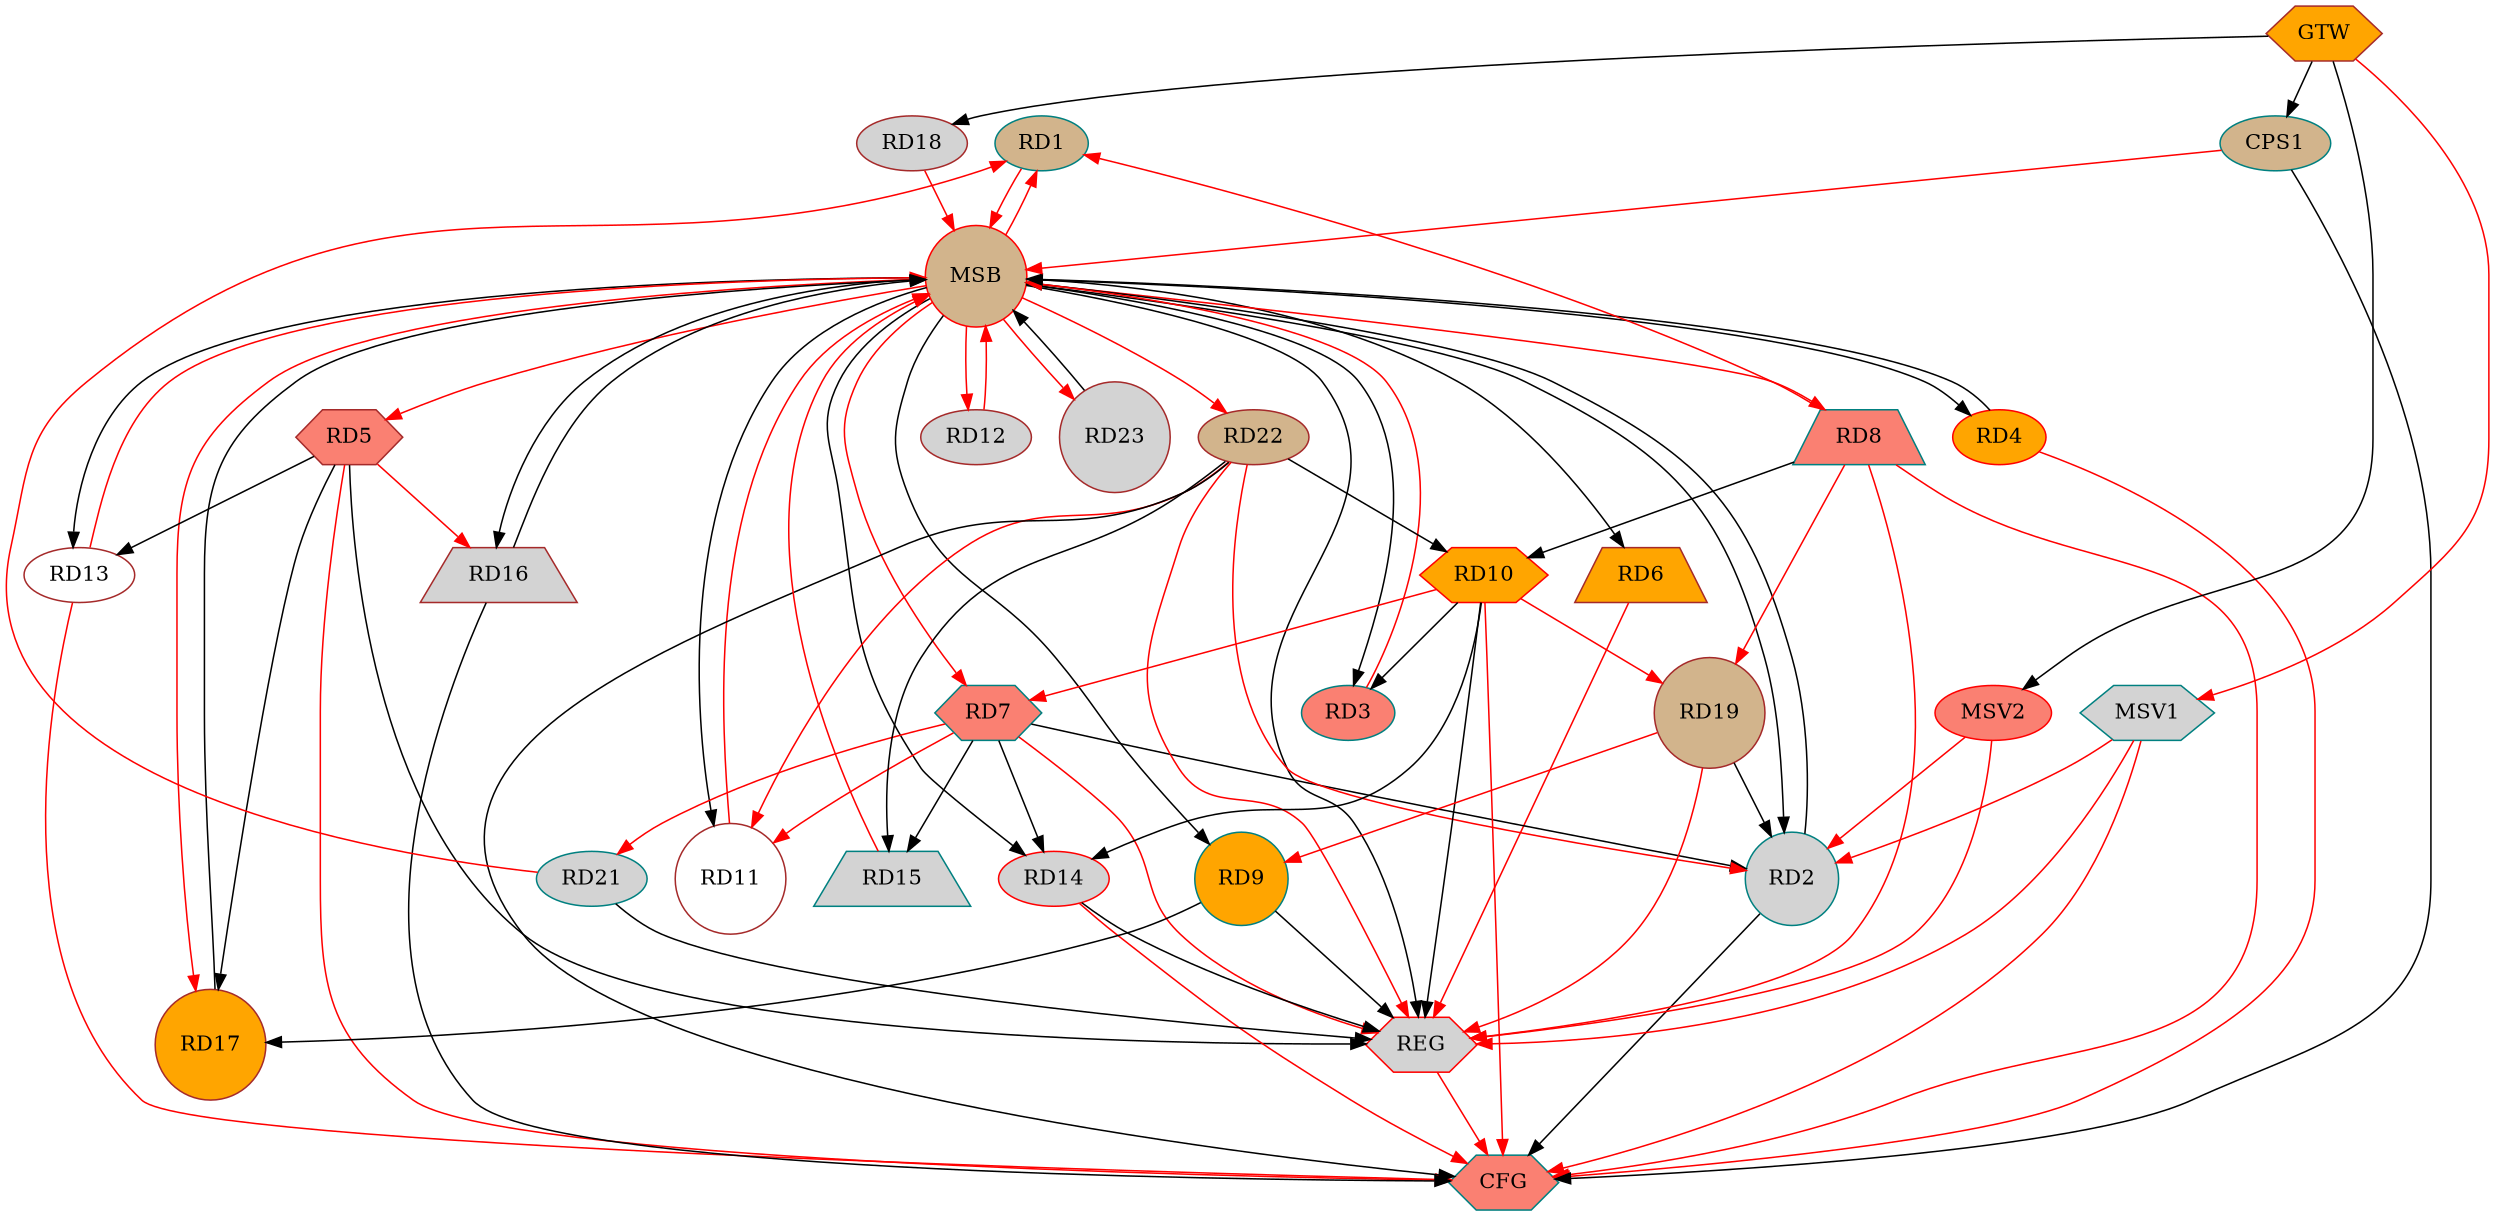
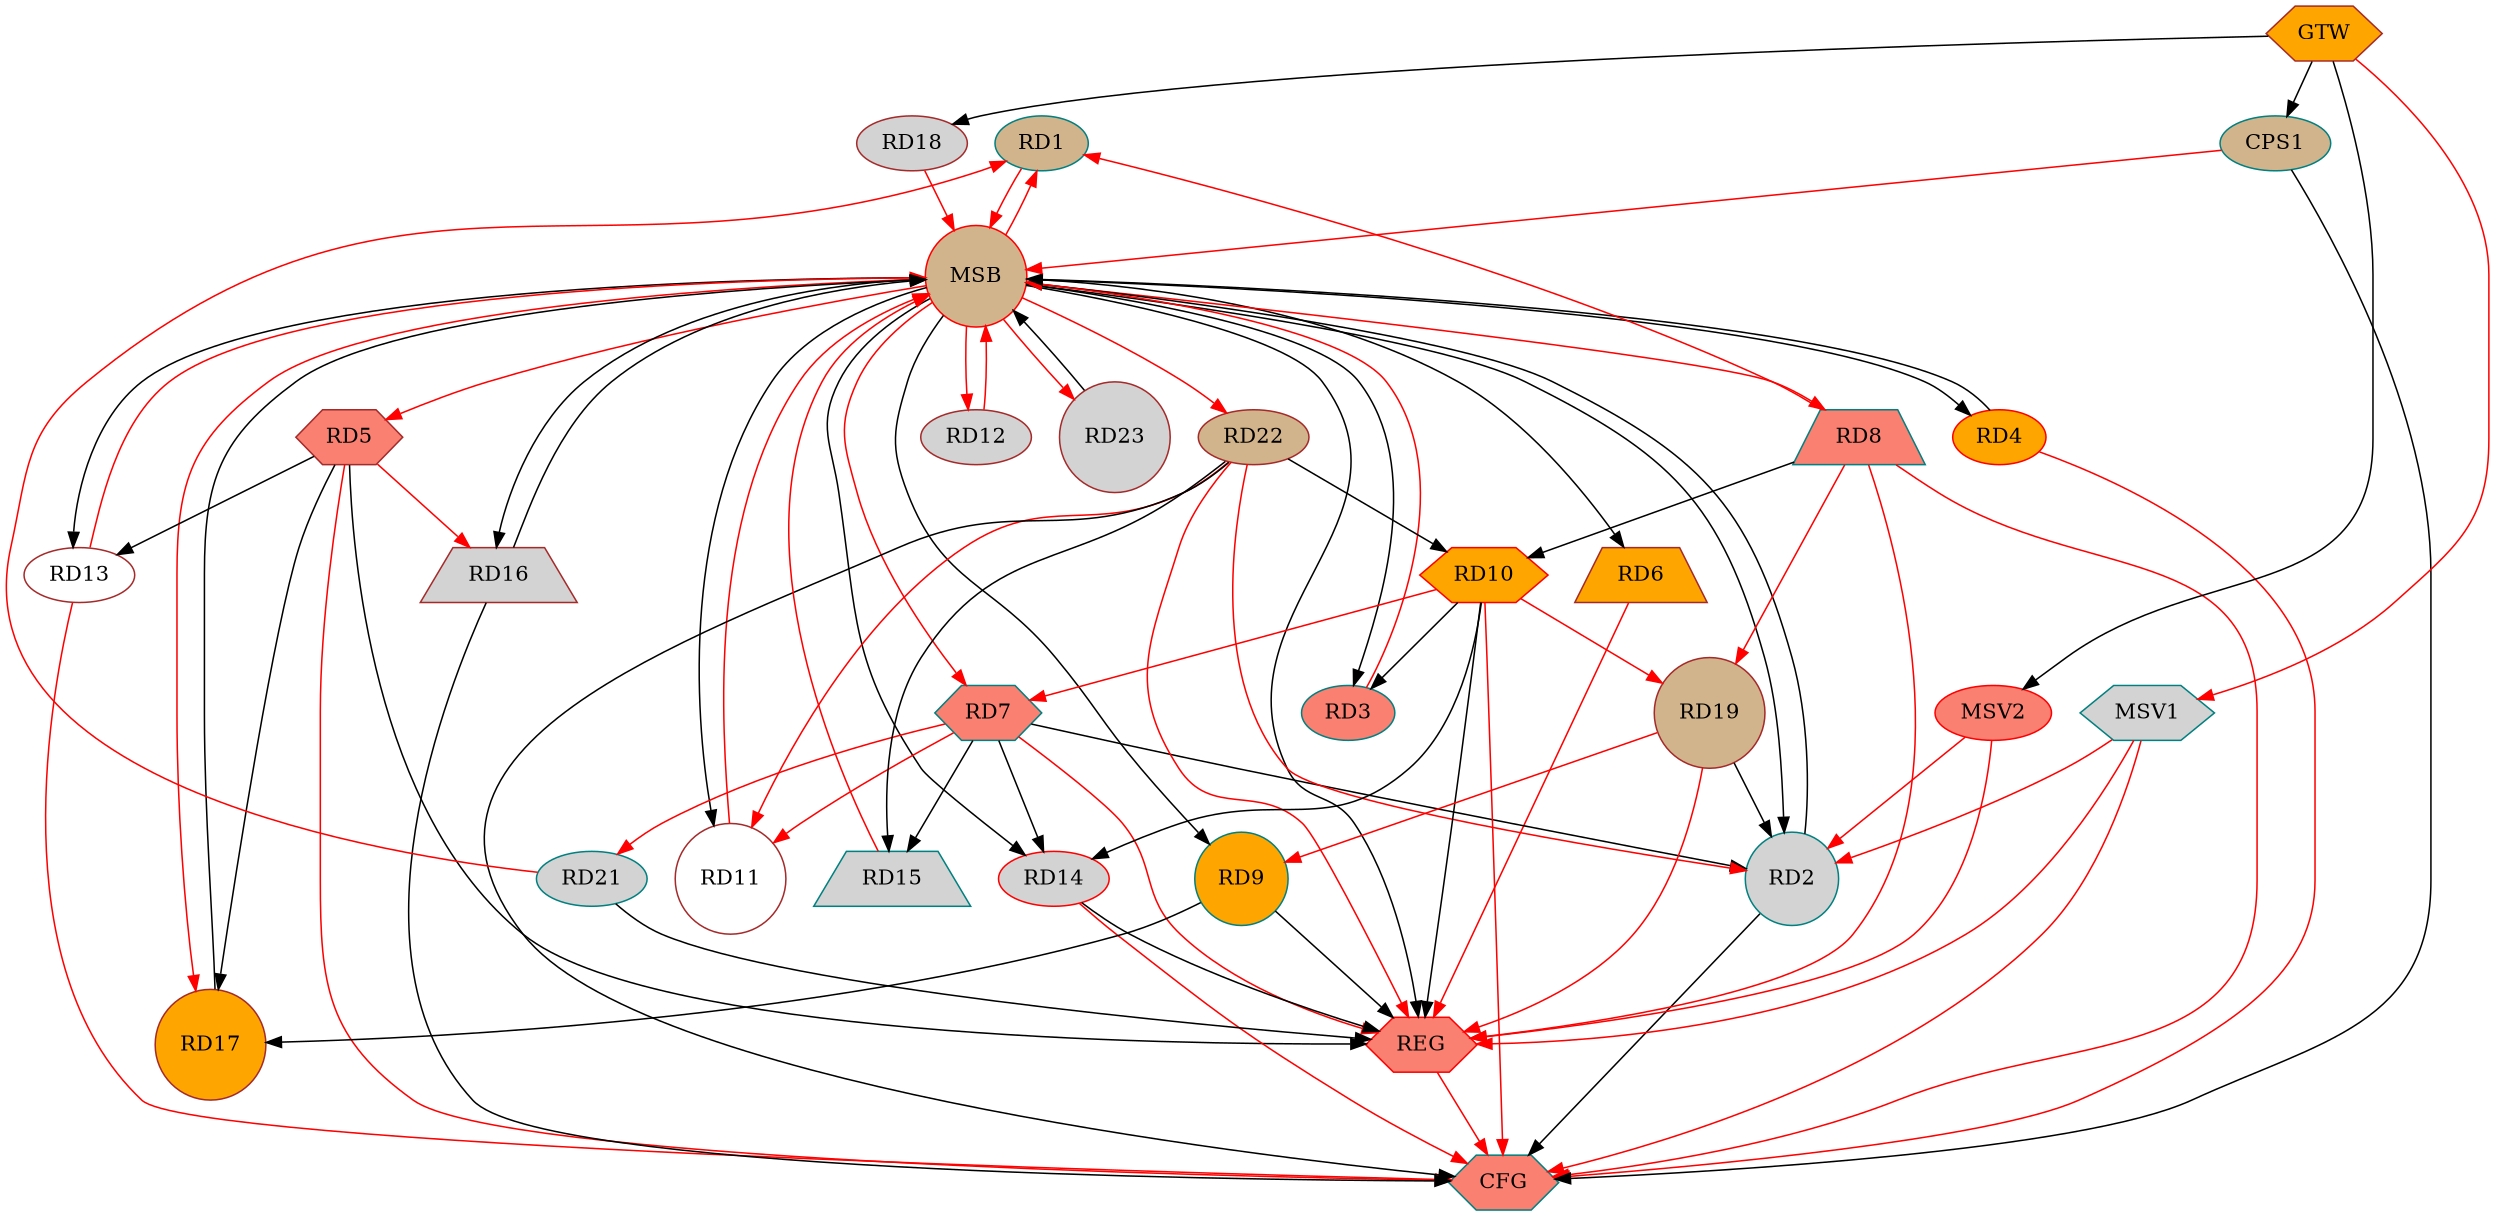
node "REG": fillcolor lightgrey -> salmon
